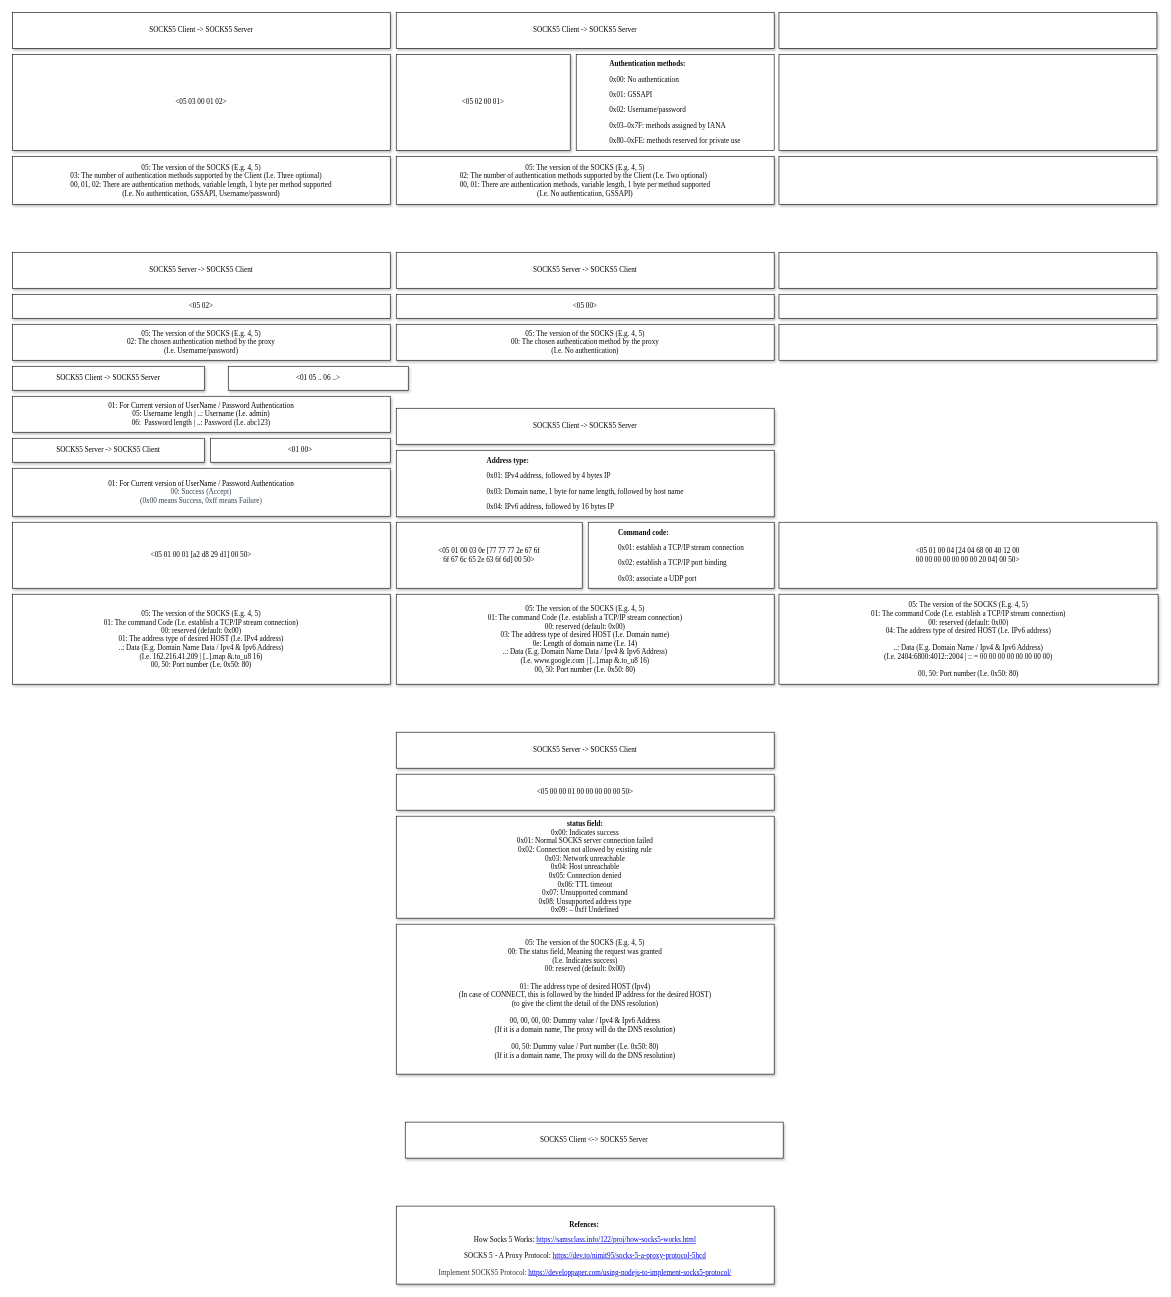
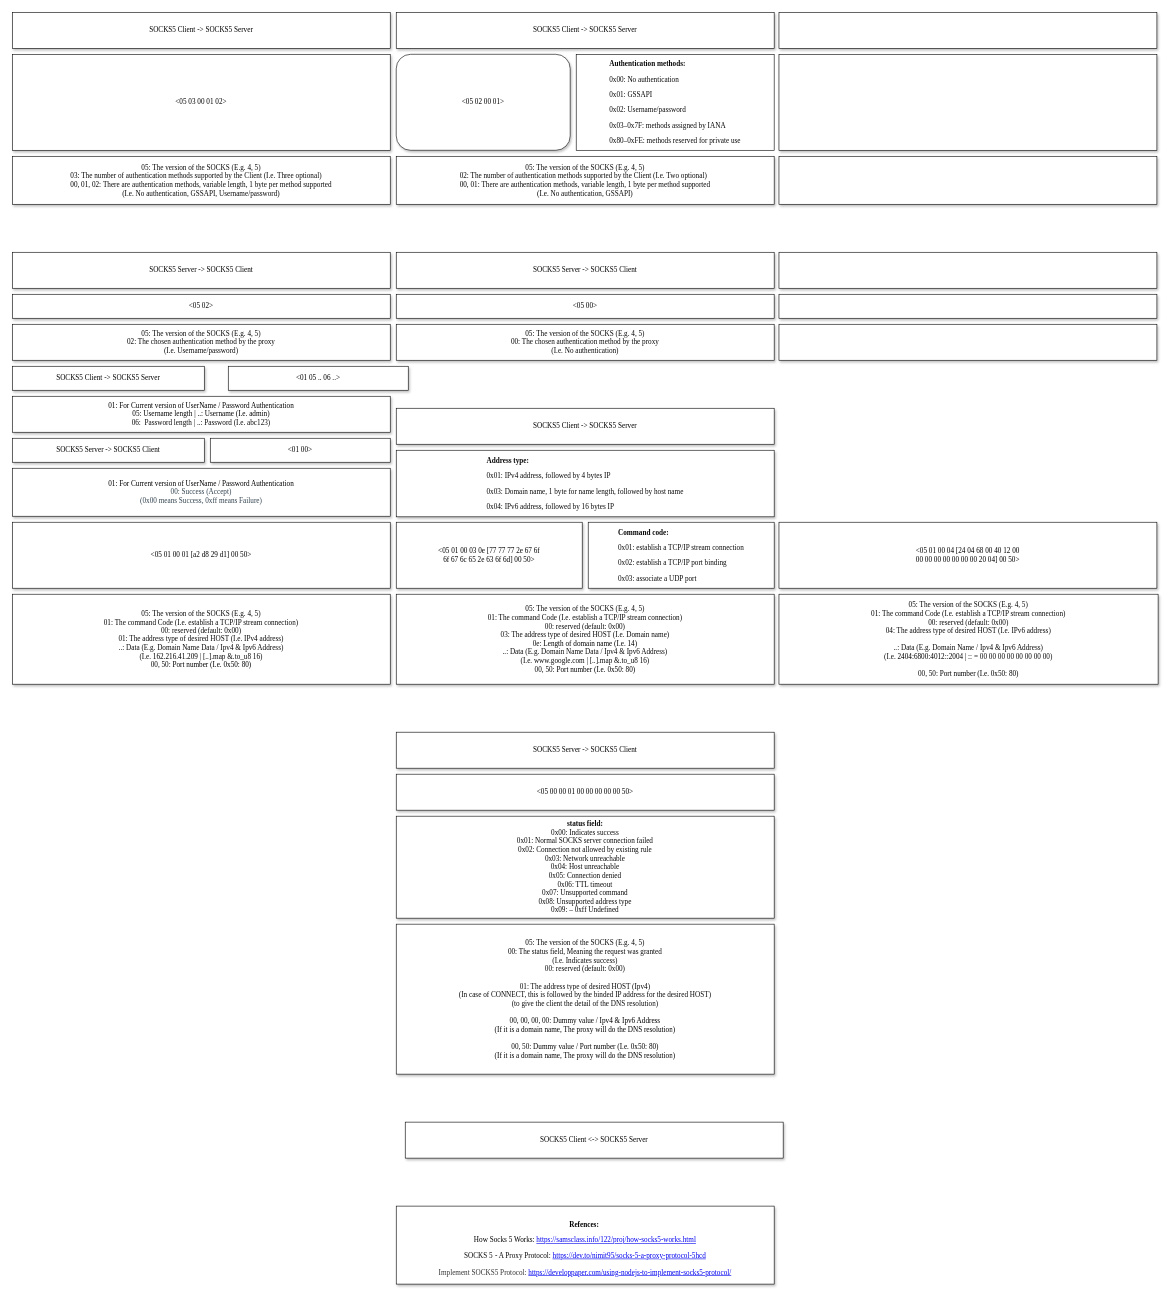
node "<05 02 00 01>": shape rectangle -> rounded rectangle
